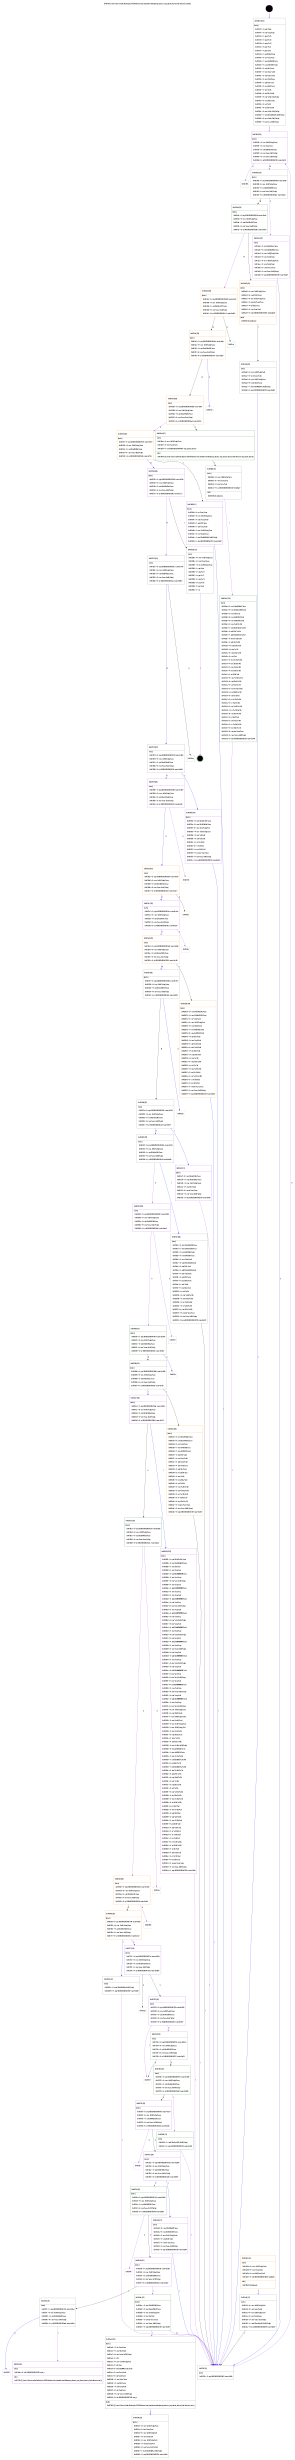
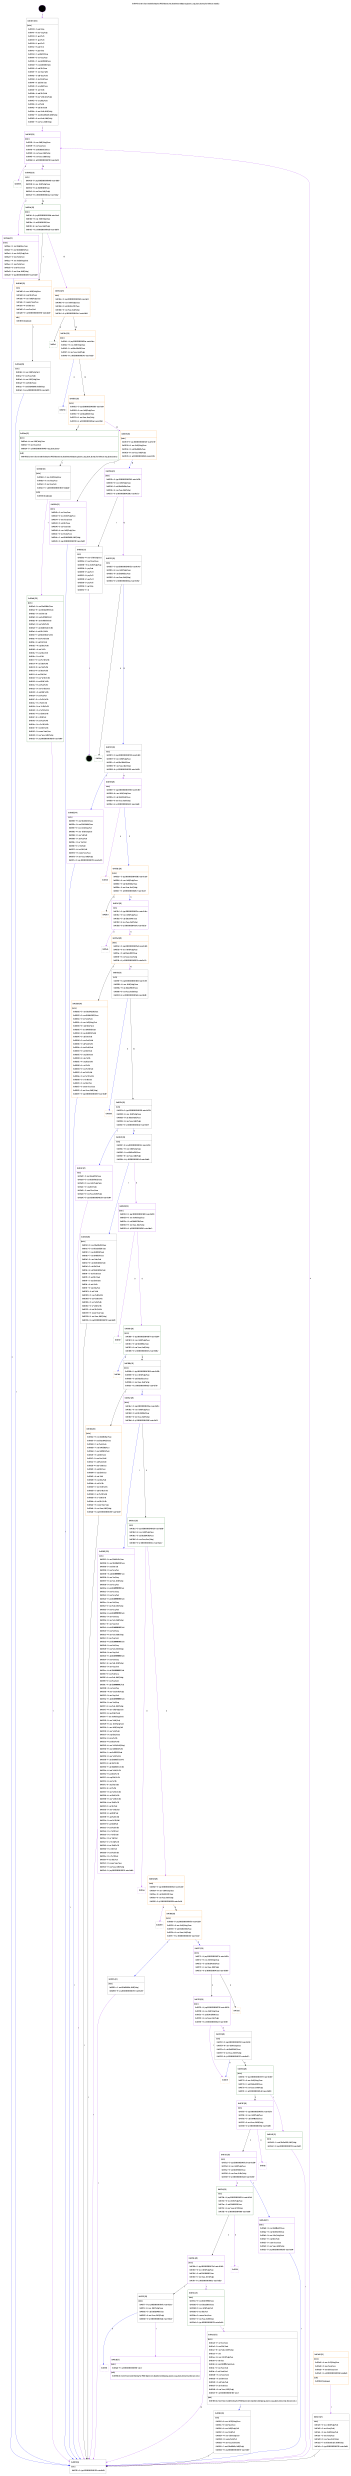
edge "0x401b14 [39]" -> "0x40215f [5]": added, label "1"
